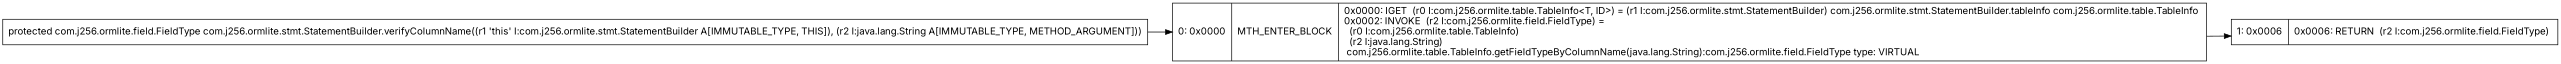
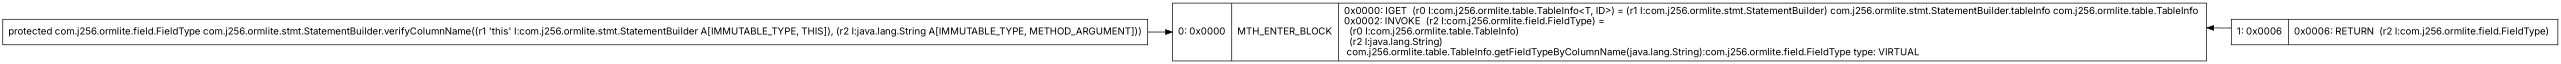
edge "0: 0x0000" -> "1: 0x0006": reversed
